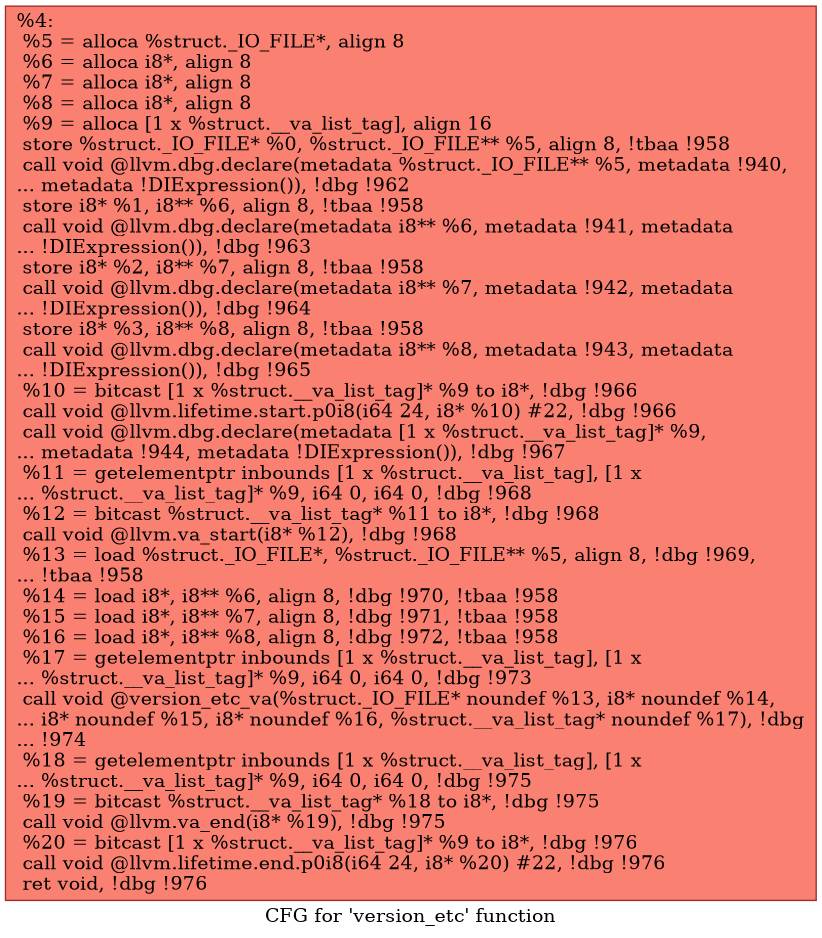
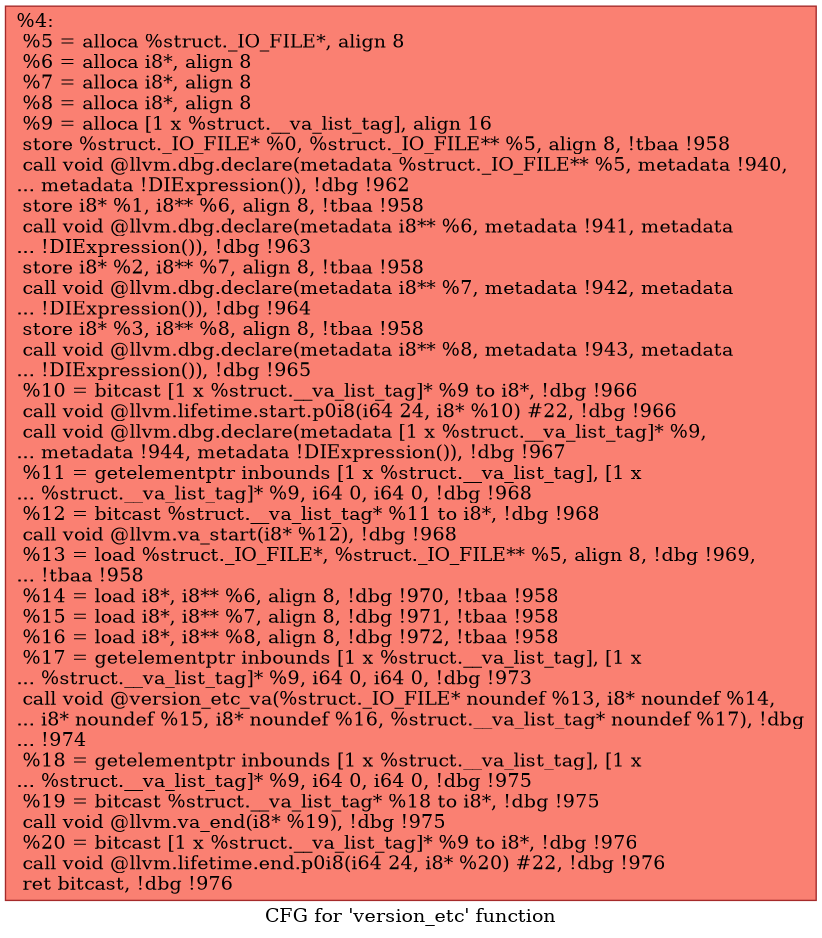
node "%4:": text "ret void, !dbg !976" -> "ret bitcast, !dbg !976"
